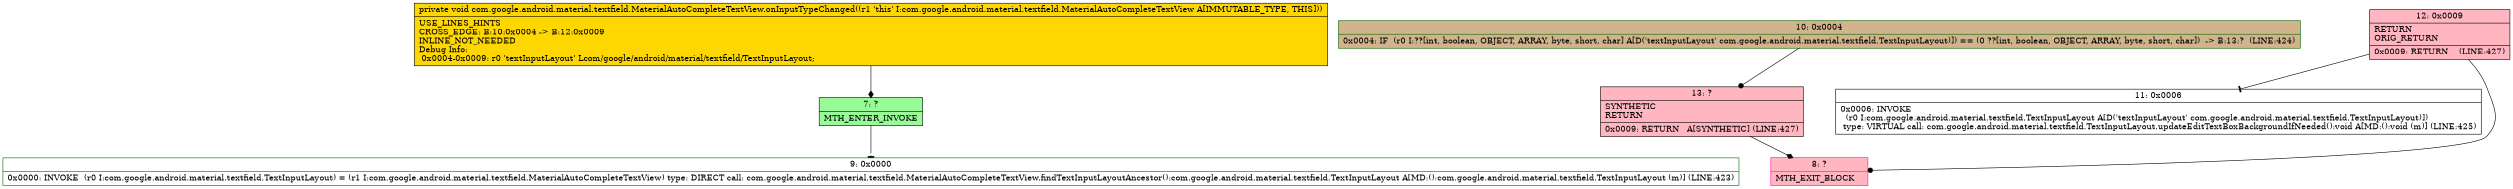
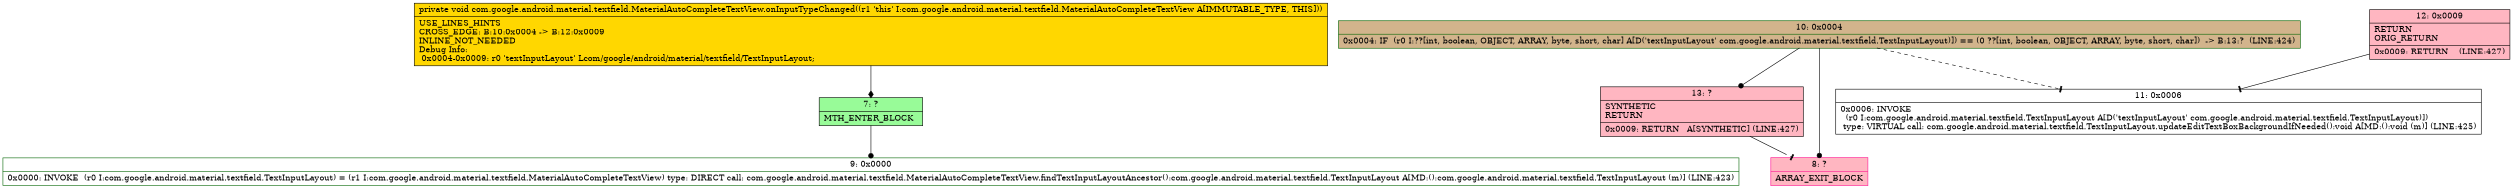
edge "10: 0x0004" -> "11: 0x0006": added
node "7: ?": text "MTH_ENTER_INVOKE" -> "MTH_ENTER_BLOCK"
edge "7: ?" -> "9: 0x0000": arrowhead tee -> dot
edge "13: ?" -> "8: ?": arrowhead diamond -> tee
edge "12: 0x0009" -> "8: ?": now "10: 0x0004" -> "8: ?"
node "8: ?": text "MTH_EXIT_BLOCK" -> "ARRAY_EXIT_BLOCK"
